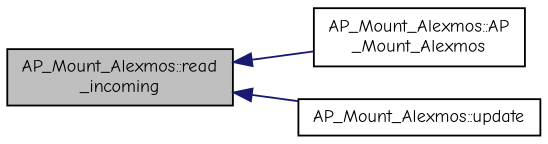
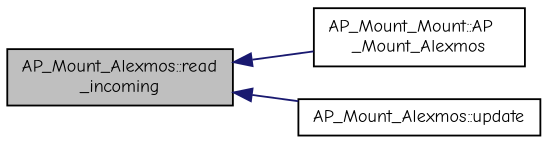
node "AP_Mount_Alexmos::AP _Mount_Alexmos": label "AP_Mount_Alexmos::AP _Mount_Alexmos" -> "AP_Mount_Mount::AP _Mount_Alexmos"
